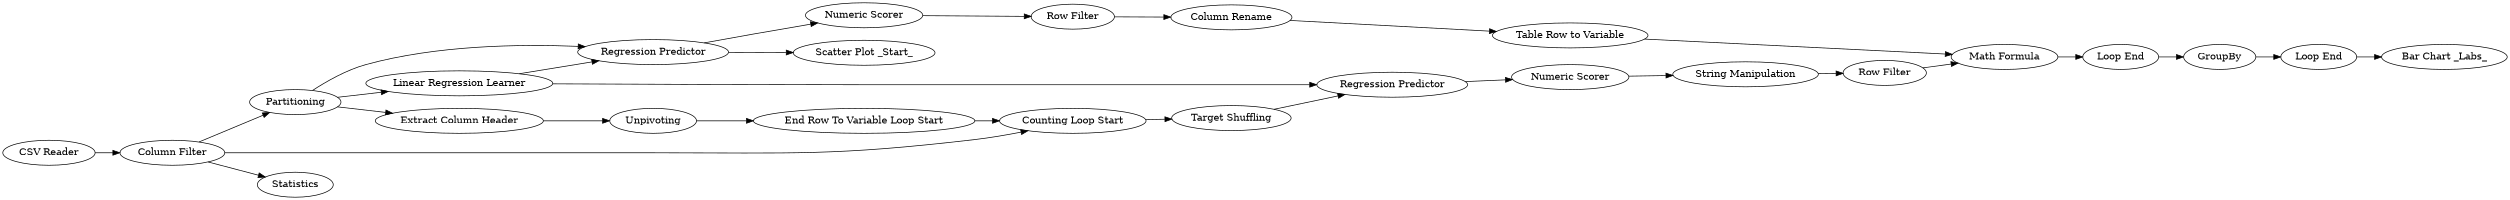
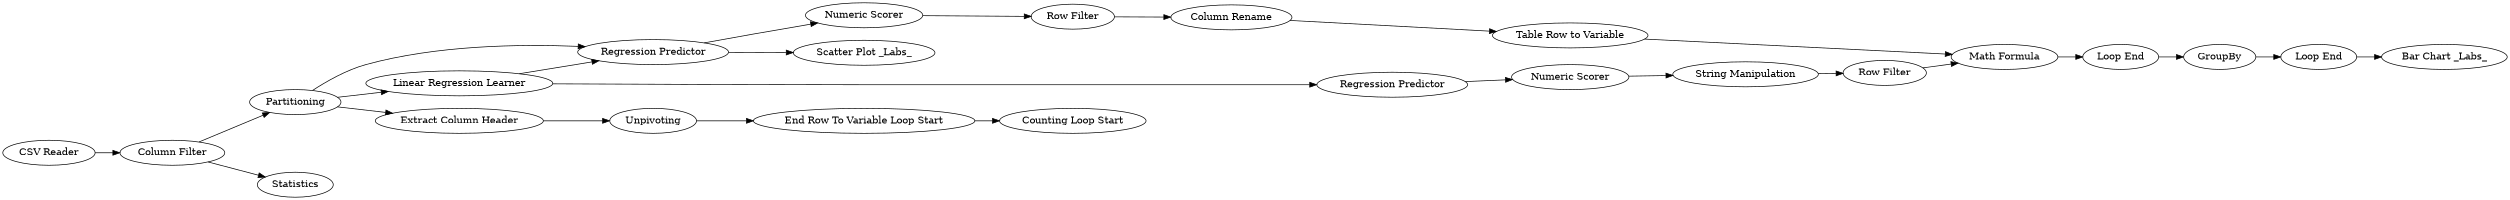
node "Scatter Plot _Start_": label "Scatter Plot _Start_" -> "Scatter Plot _Labs_"
node "Target Shuffling": removed
edge "Column Filter" -> "Counting Loop Start": removed
